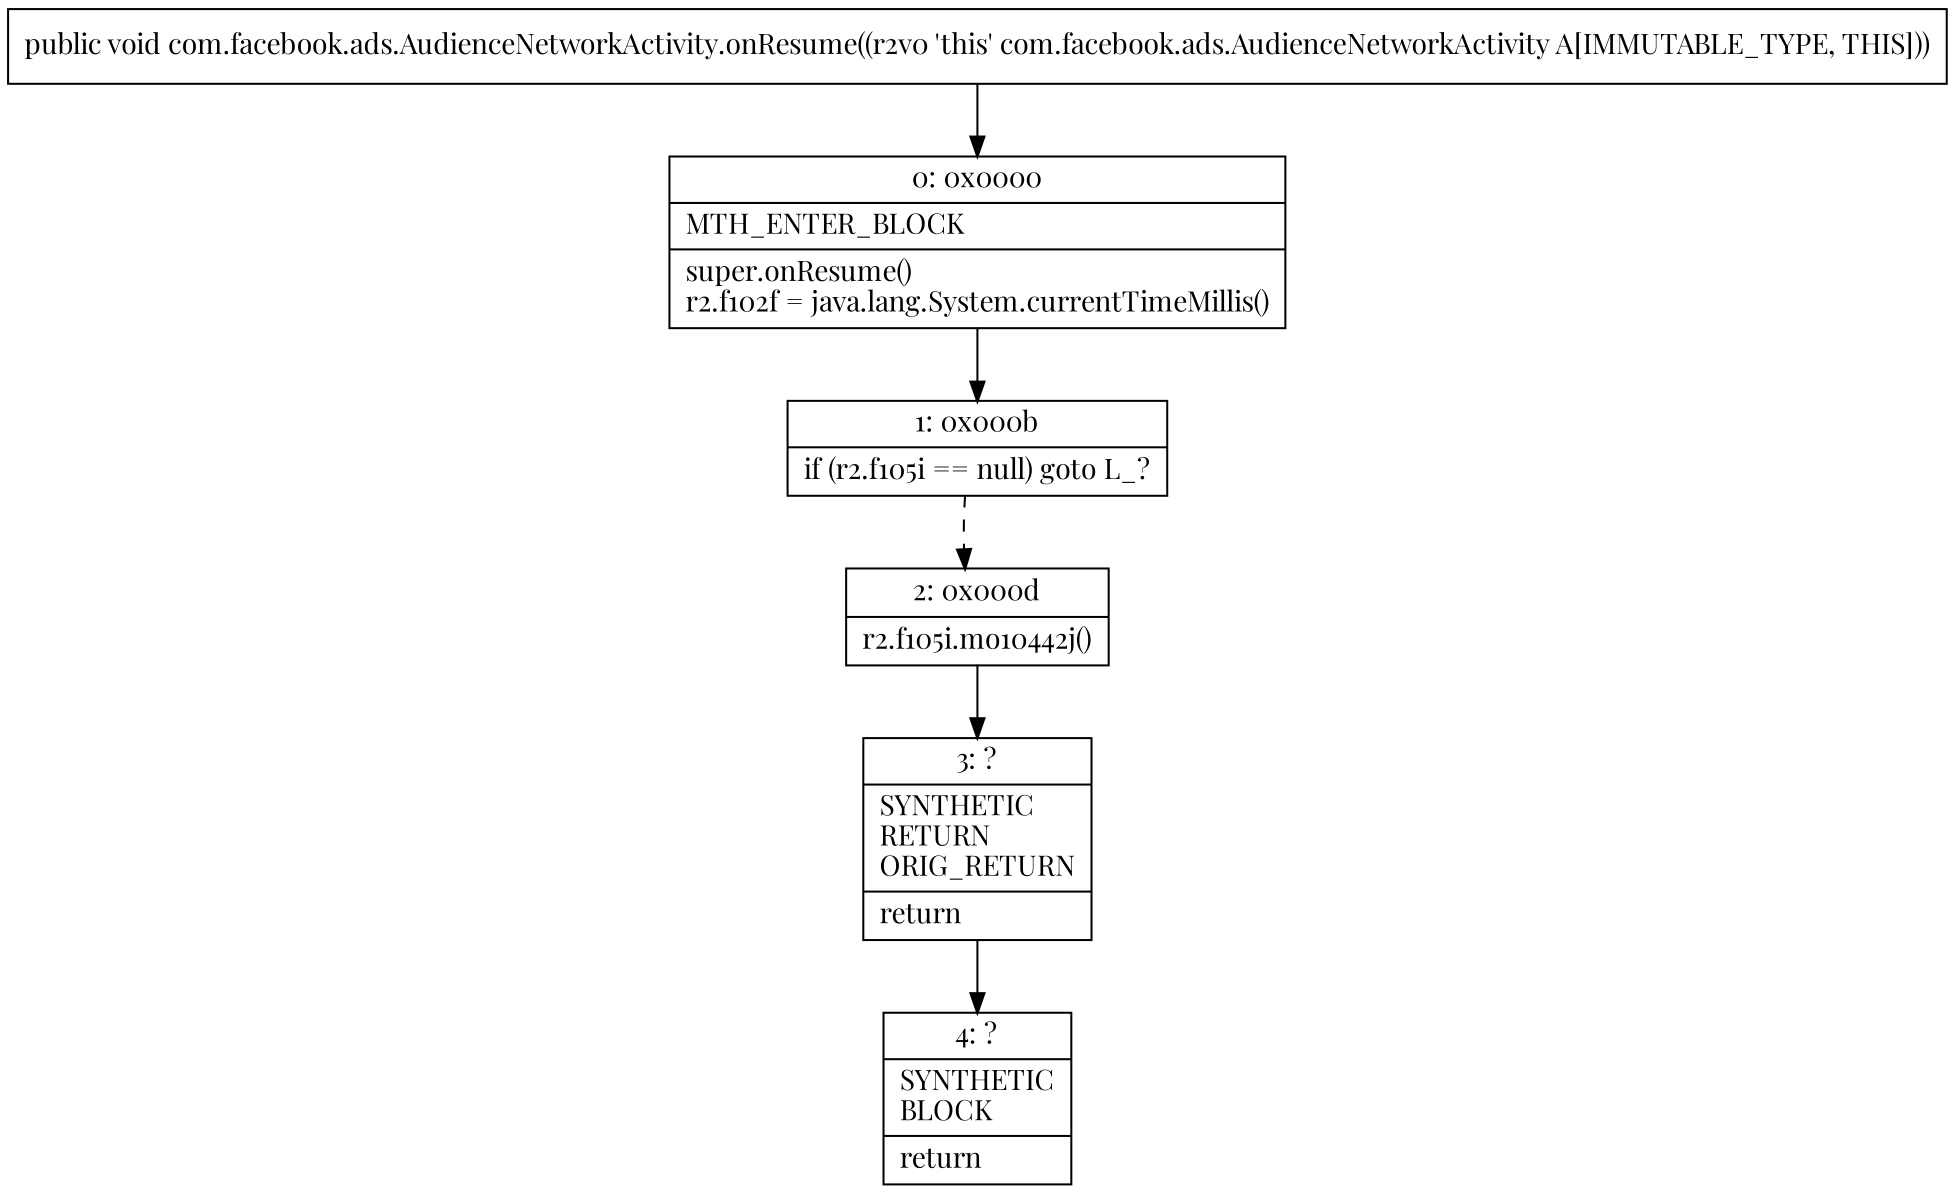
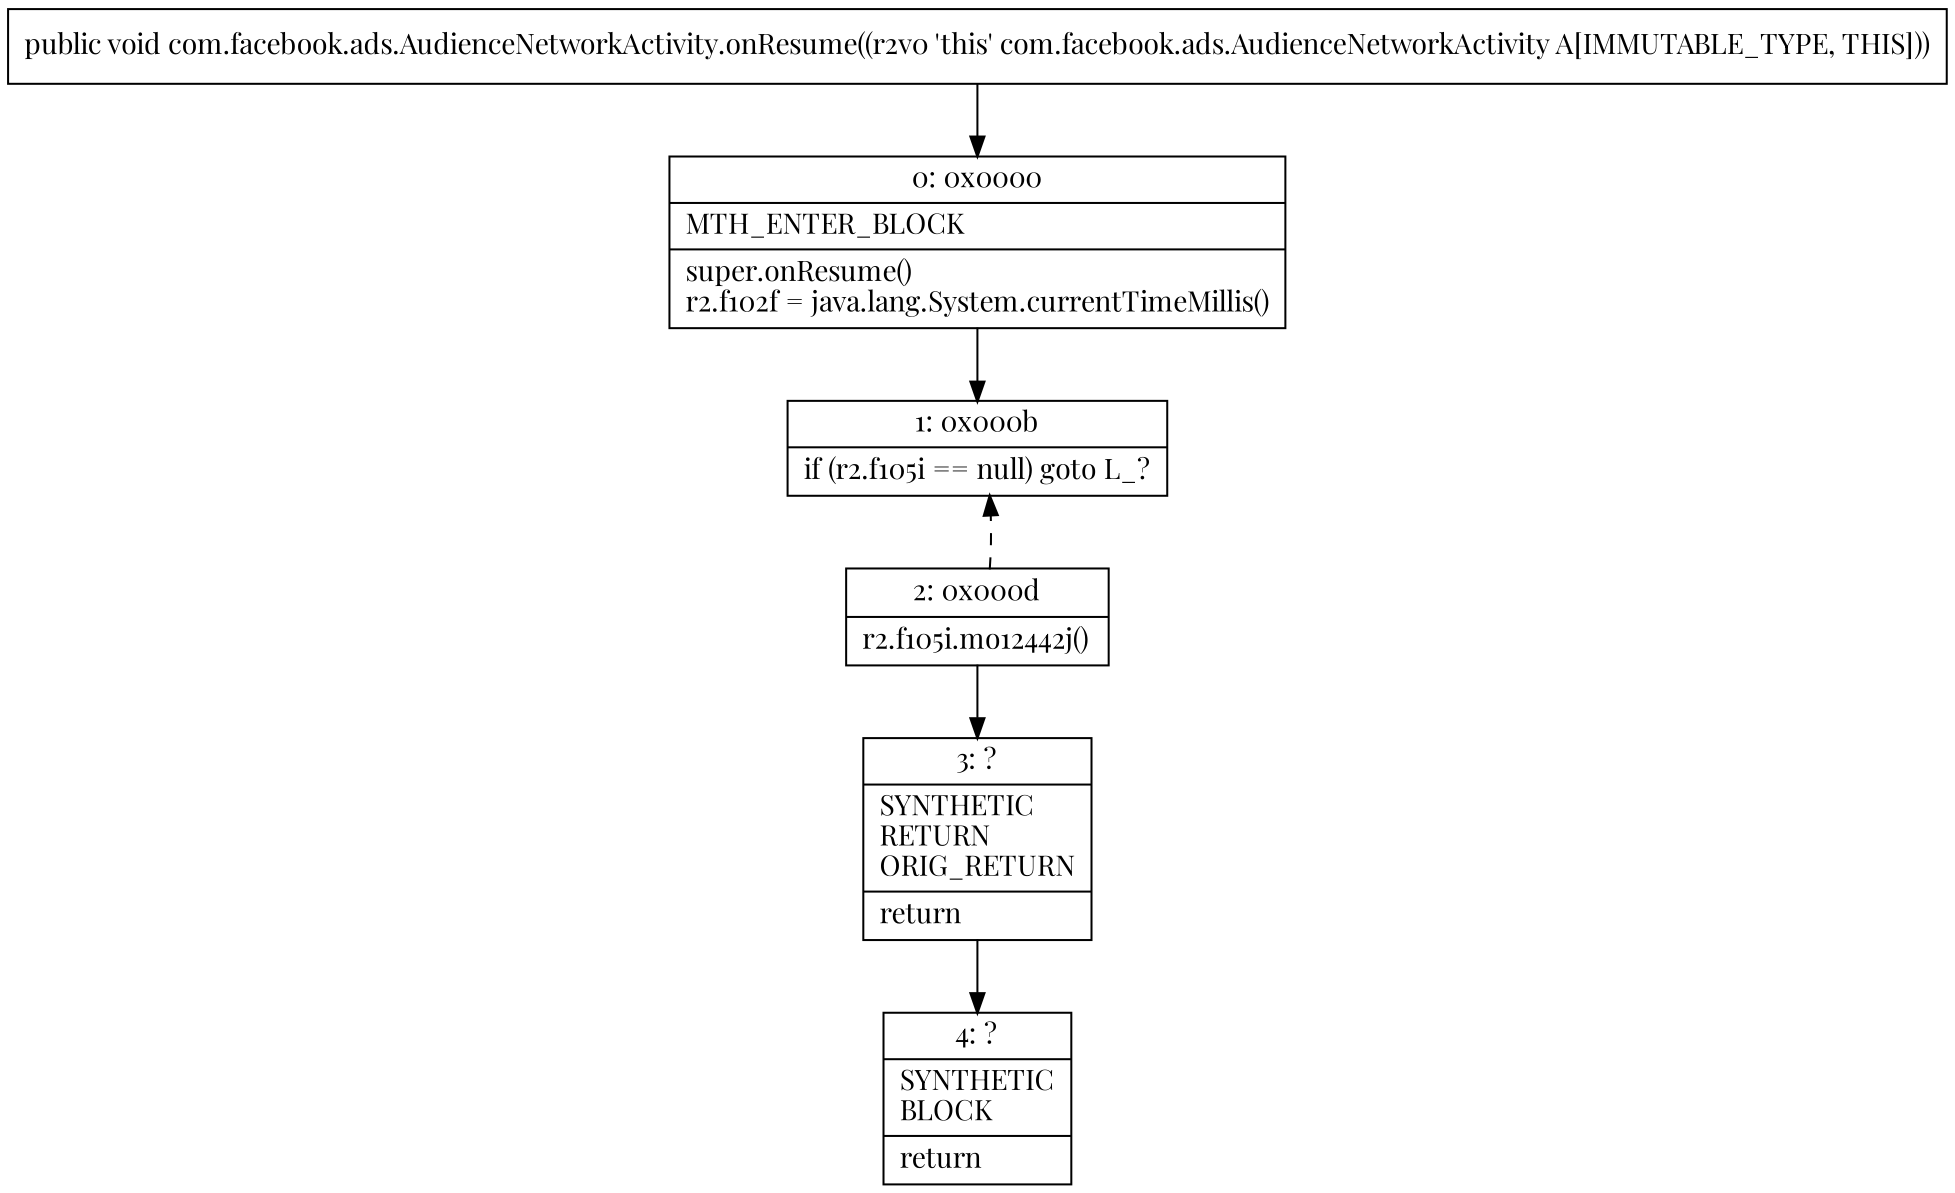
edge "1: 0x000b" -> "2: 0x000d": reversed
node "2: 0x000d": text "r2.f105i.mo10442j()" -> "r2.f105i.mo12442j()"
